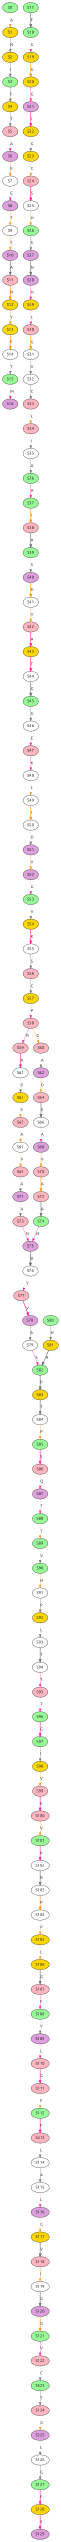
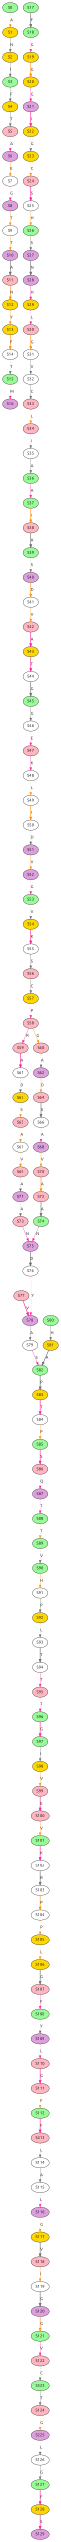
edge "S76" -> "S77": now "S76" -> "S78"
edge "S83" -> "S84": color gray40 -> deeppink
